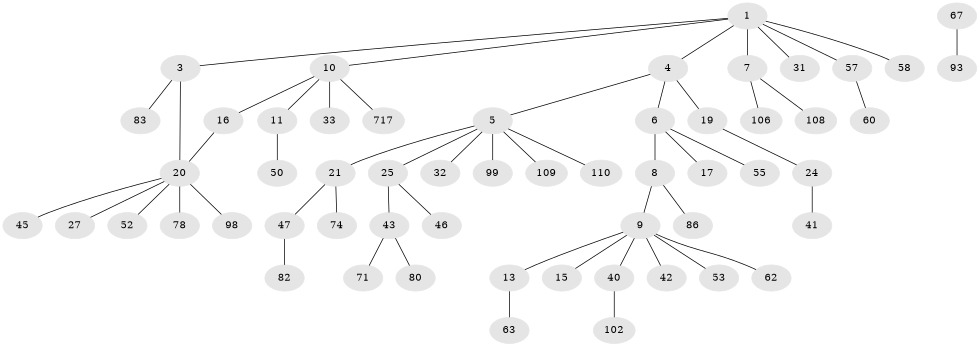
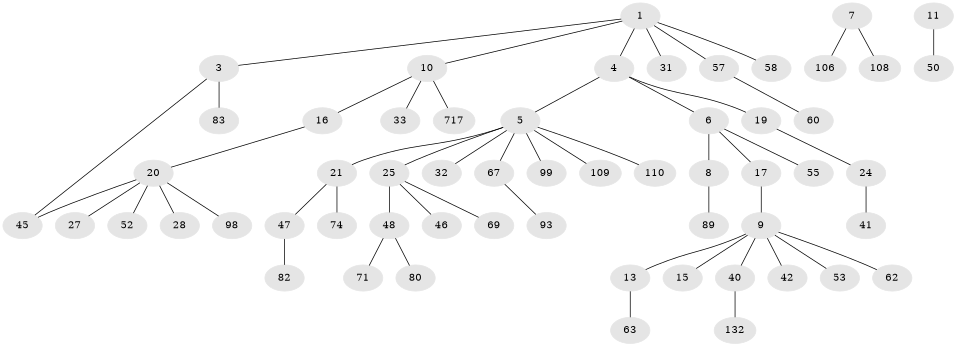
edge "1" -- "7": removed
edge "10" -- "11": removed
edge "3" -- "20": now "3" -- "45"
edge "5" -- "67": added
edge "8" -- "9": now "17" -- "9"
node "78": label "78" -> "28"
node "43": label "43" -> "48"
node "69": added
node "86": label "86" -> "89"
node "102": label "102" -> "132"
